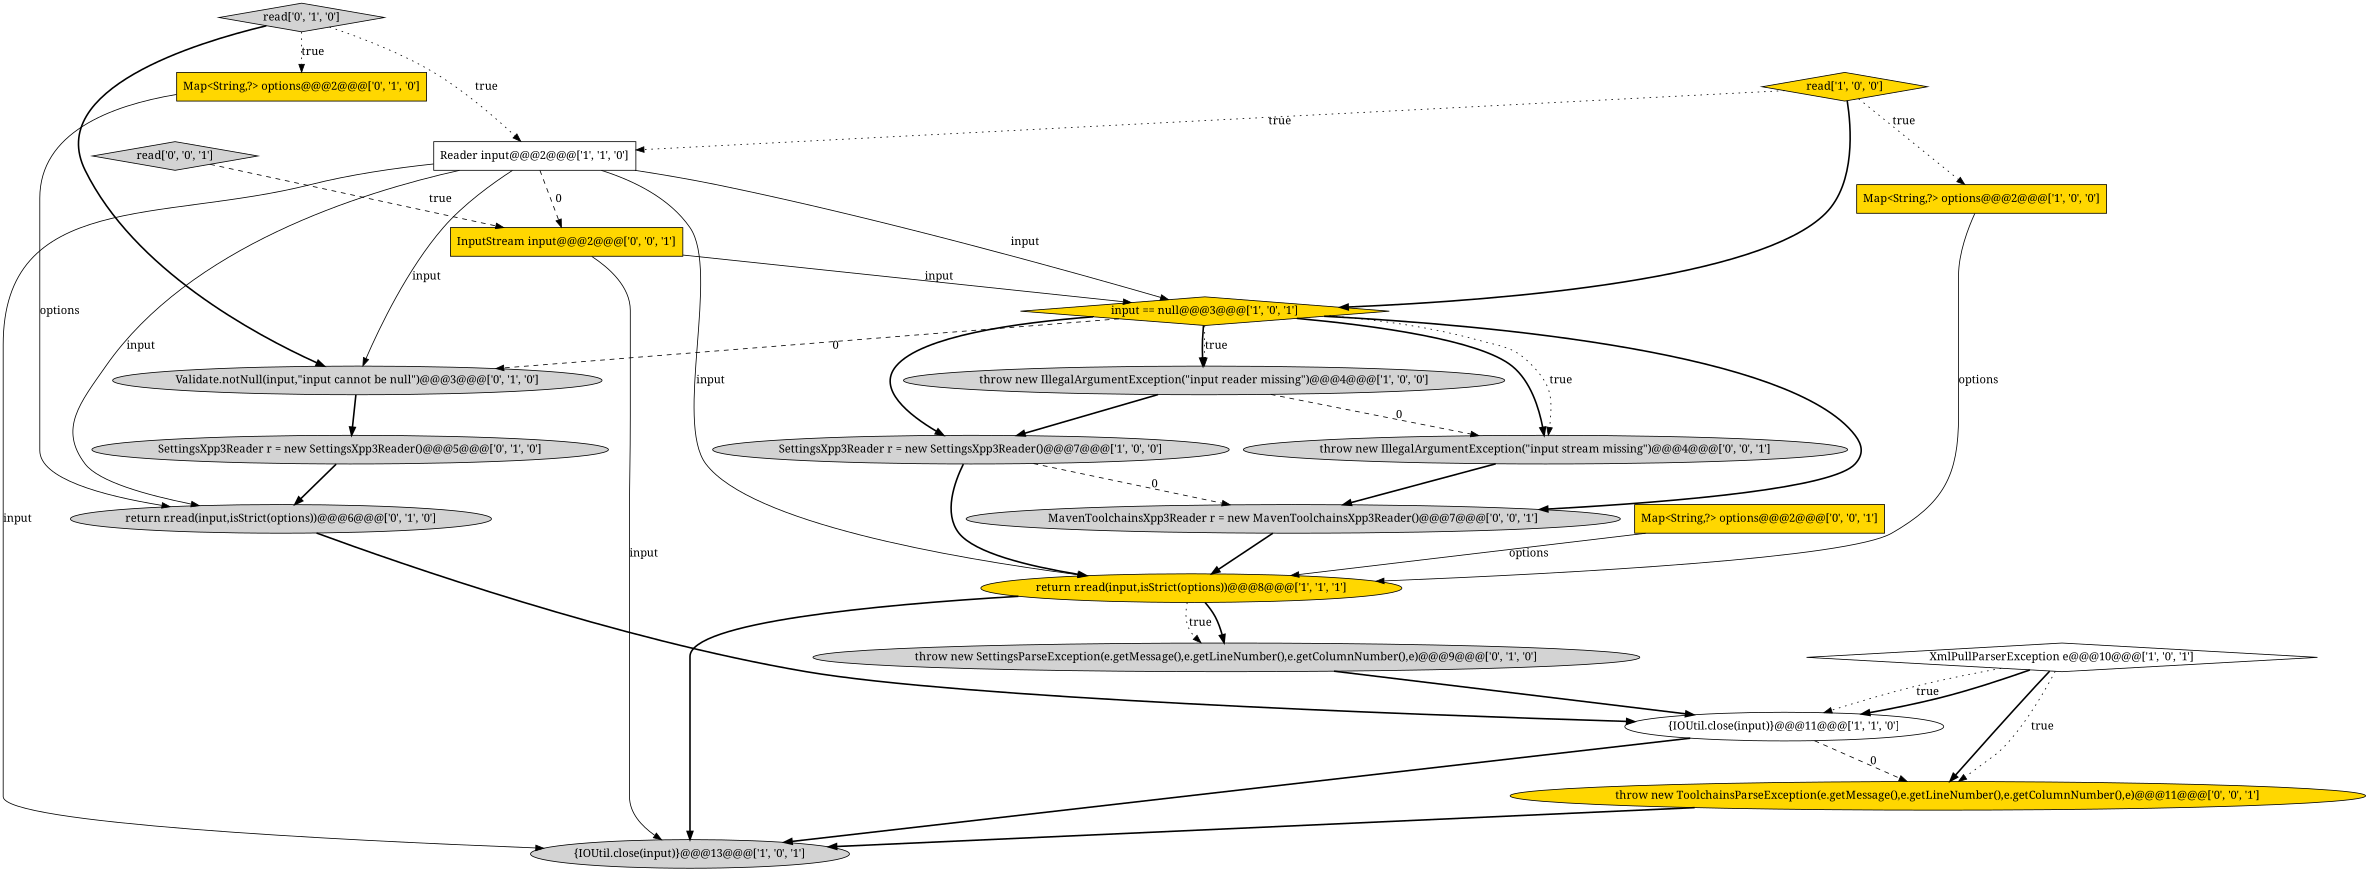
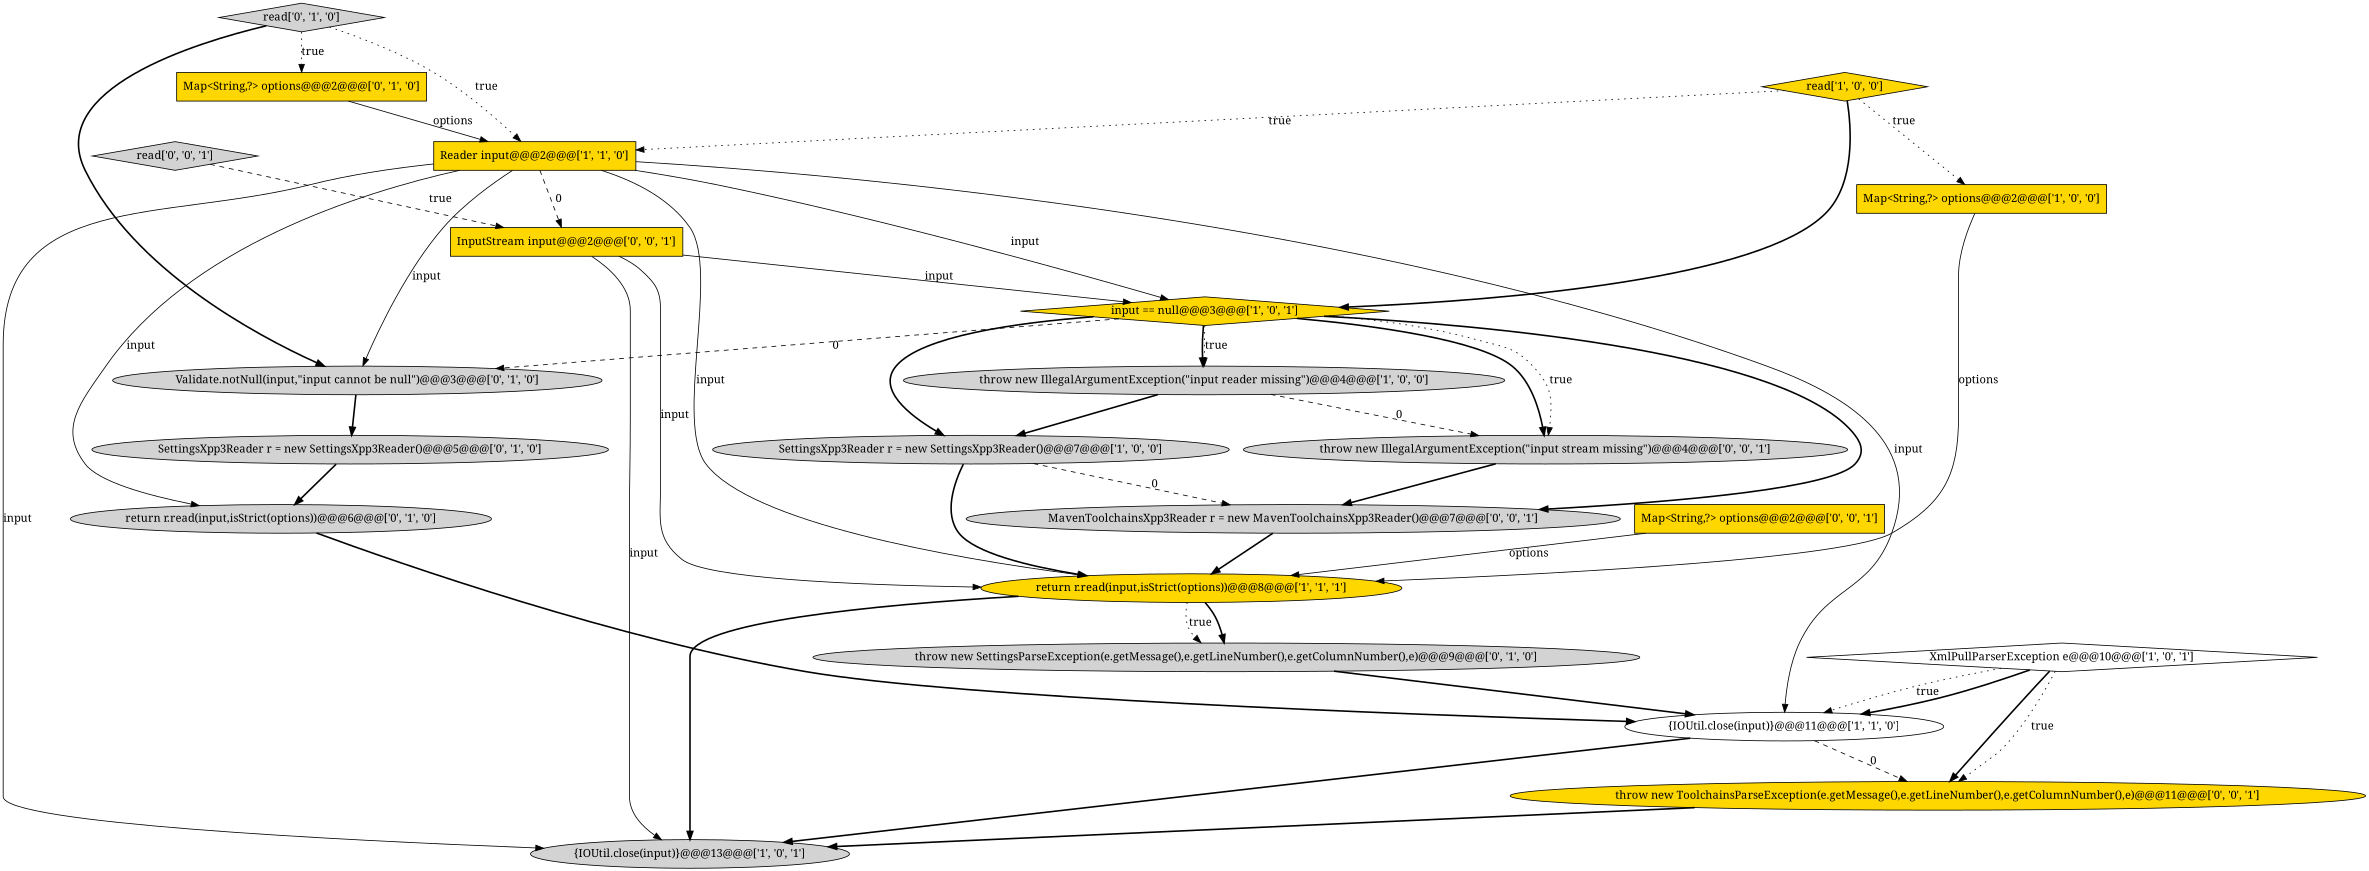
node "Reader input@@@2@@@['1', '1', '0']": fillcolor white -> gold
edge "Reader input@@@2@@@['1', '1', '0']" -> "{IOUtil.close(input)}@@@11@@@['1', '1', '0']": added, label "input"
edge "Map<String,?> options@@@2@@@['0', '1', '0']" -> "return r.read(input,isStrict(options))@@@6@@@['0', '1', '0']": now "Map<String,?> options@@@2@@@['0', '1', '0']" -> "Reader input@@@2@@@['1', '1', '0']"
edge "InputStream input@@@2@@@['0', '0', '1']" -> "return r.read(input,isStrict(options))@@@8@@@['1', '1', '1']": added, label "input"
